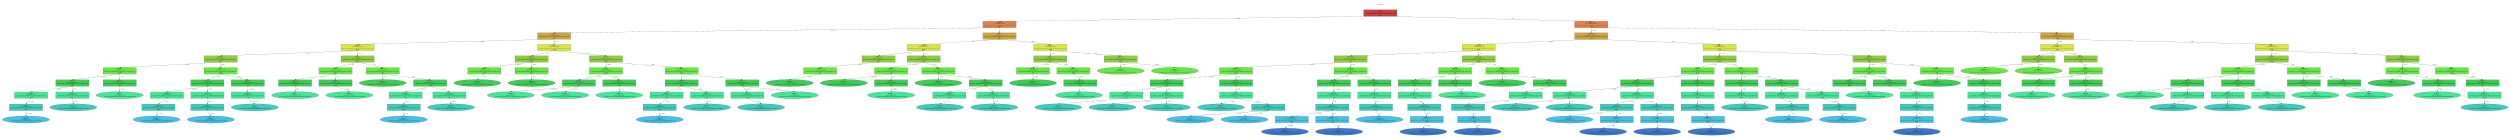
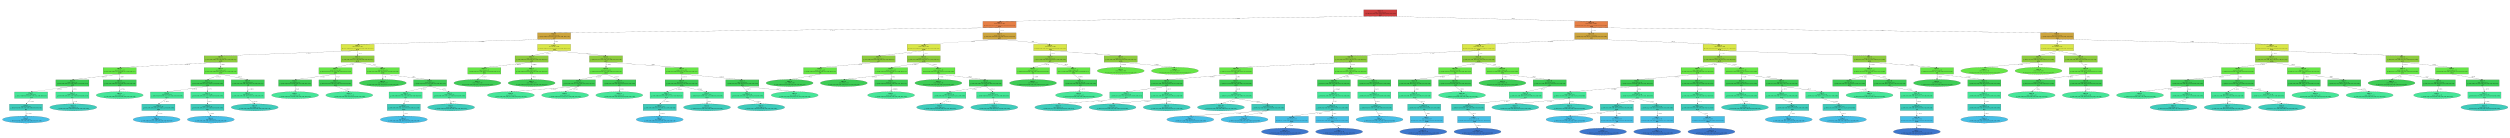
node "mfeat-zernike": removed
